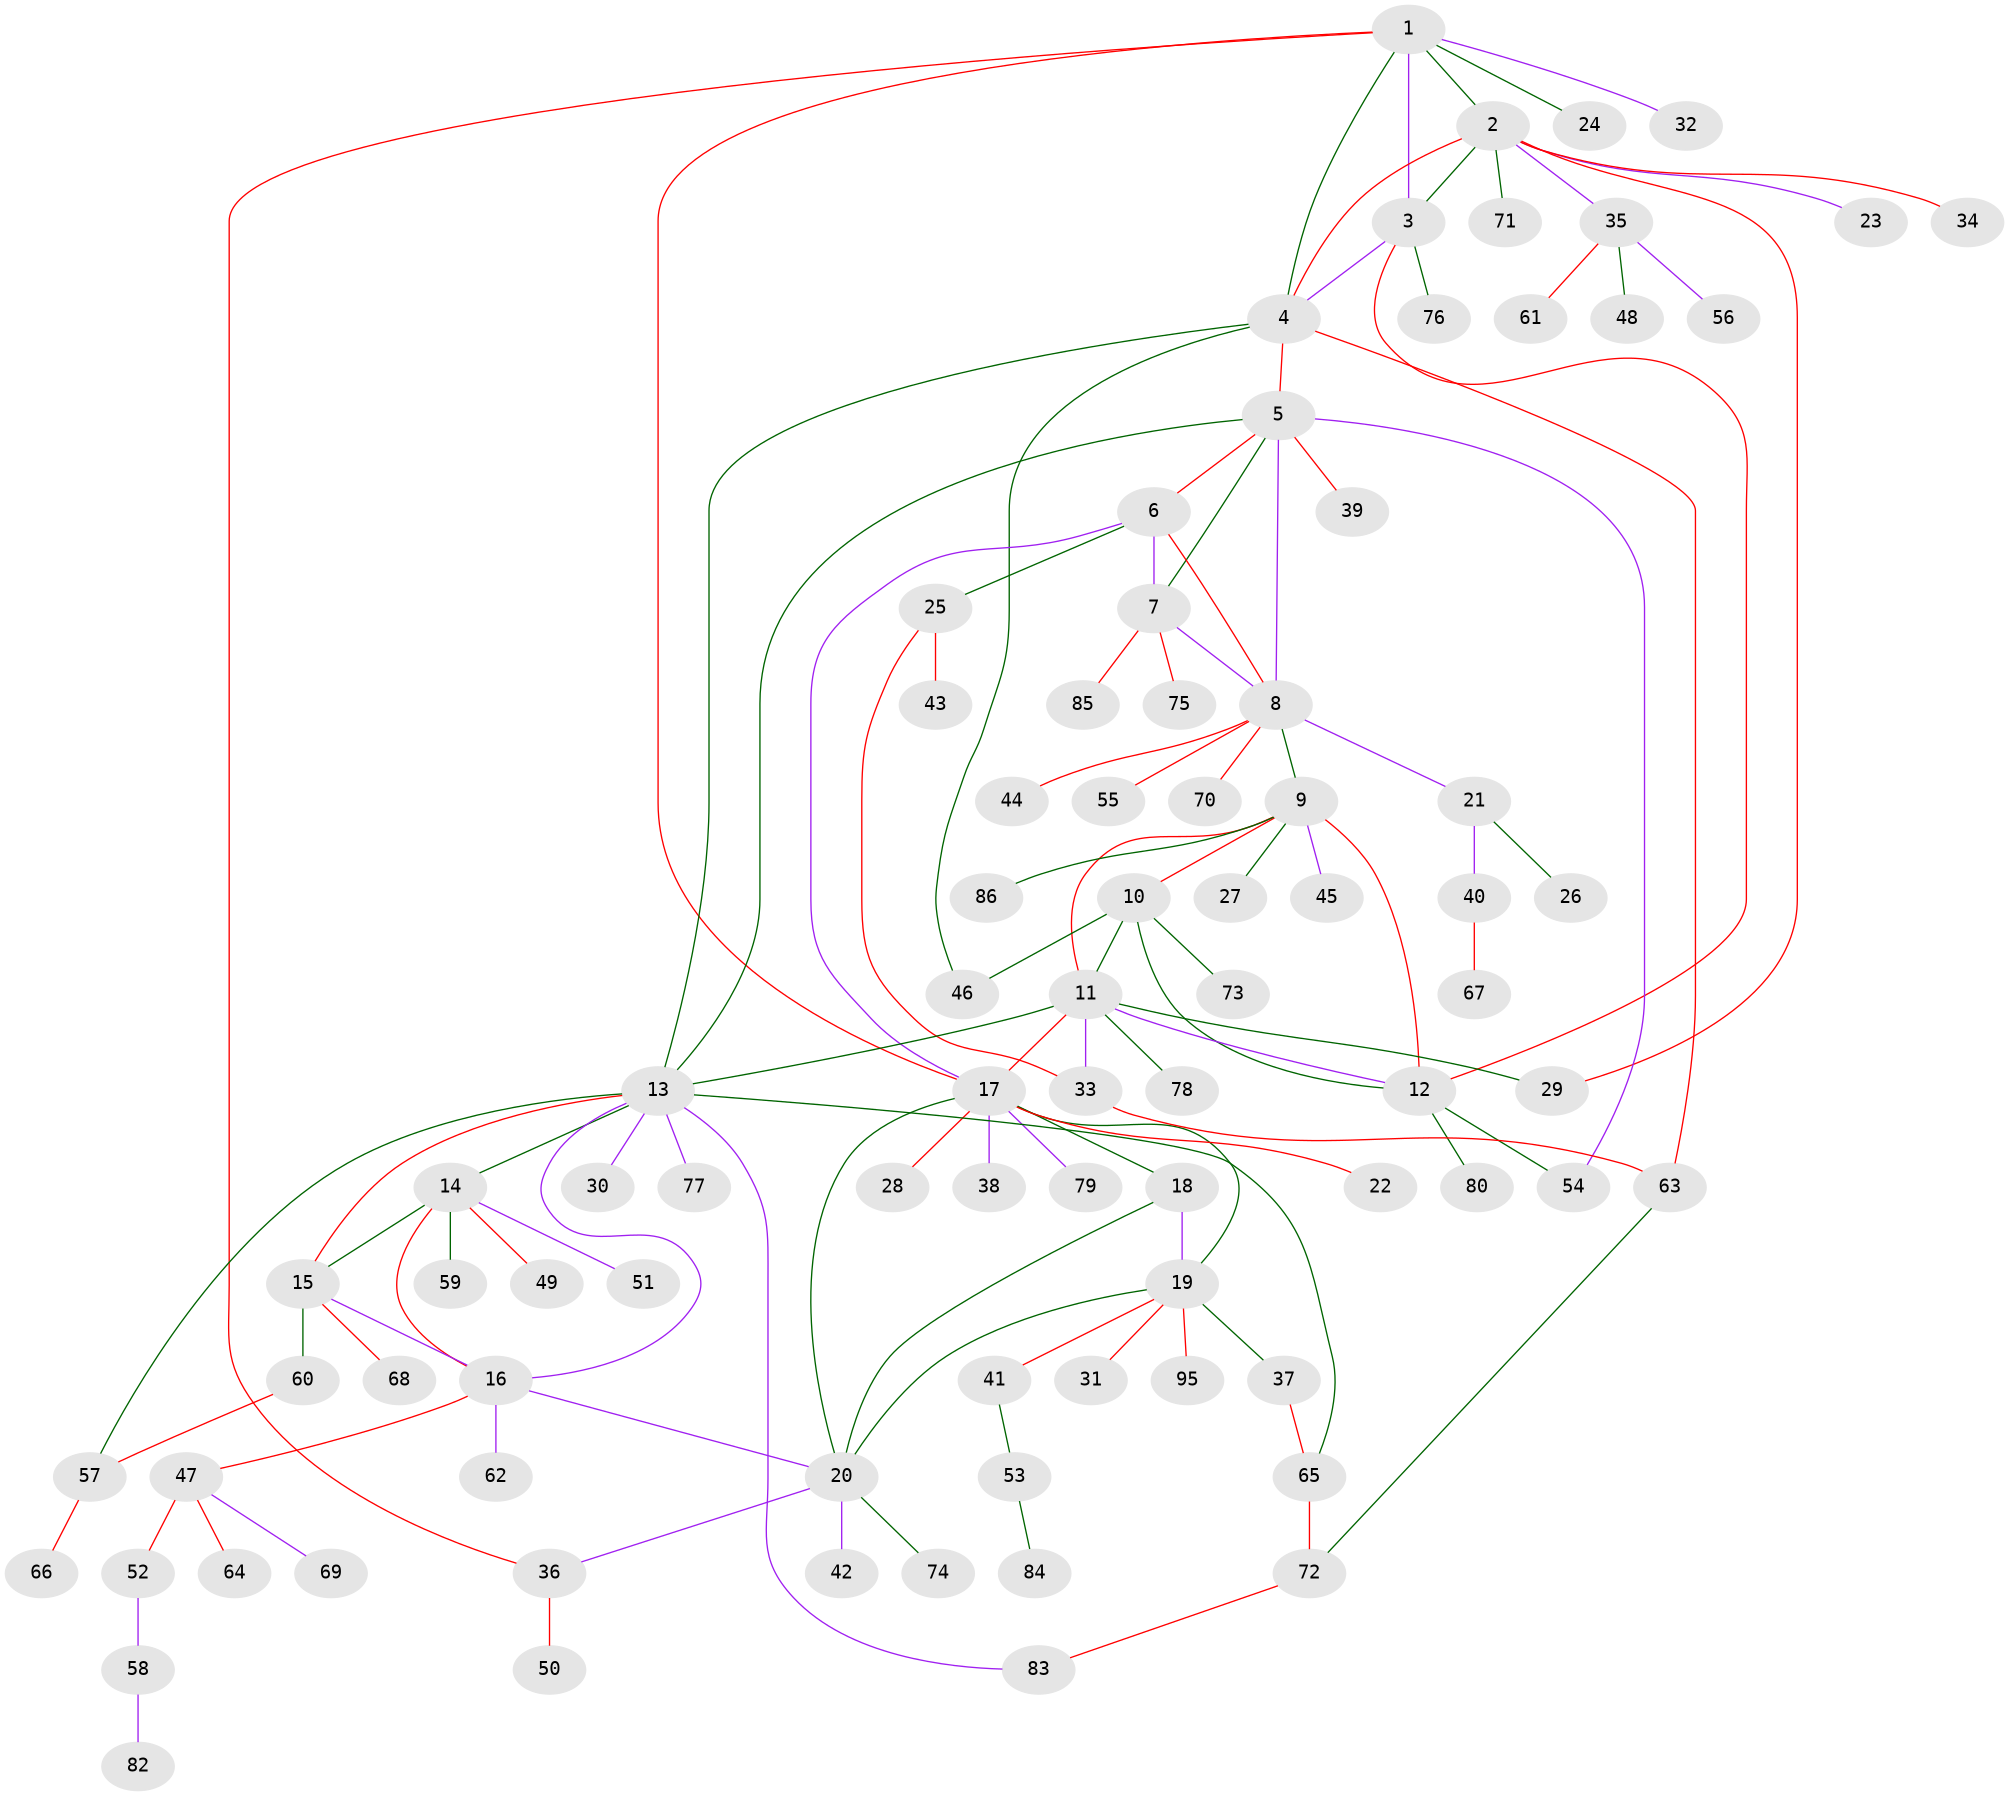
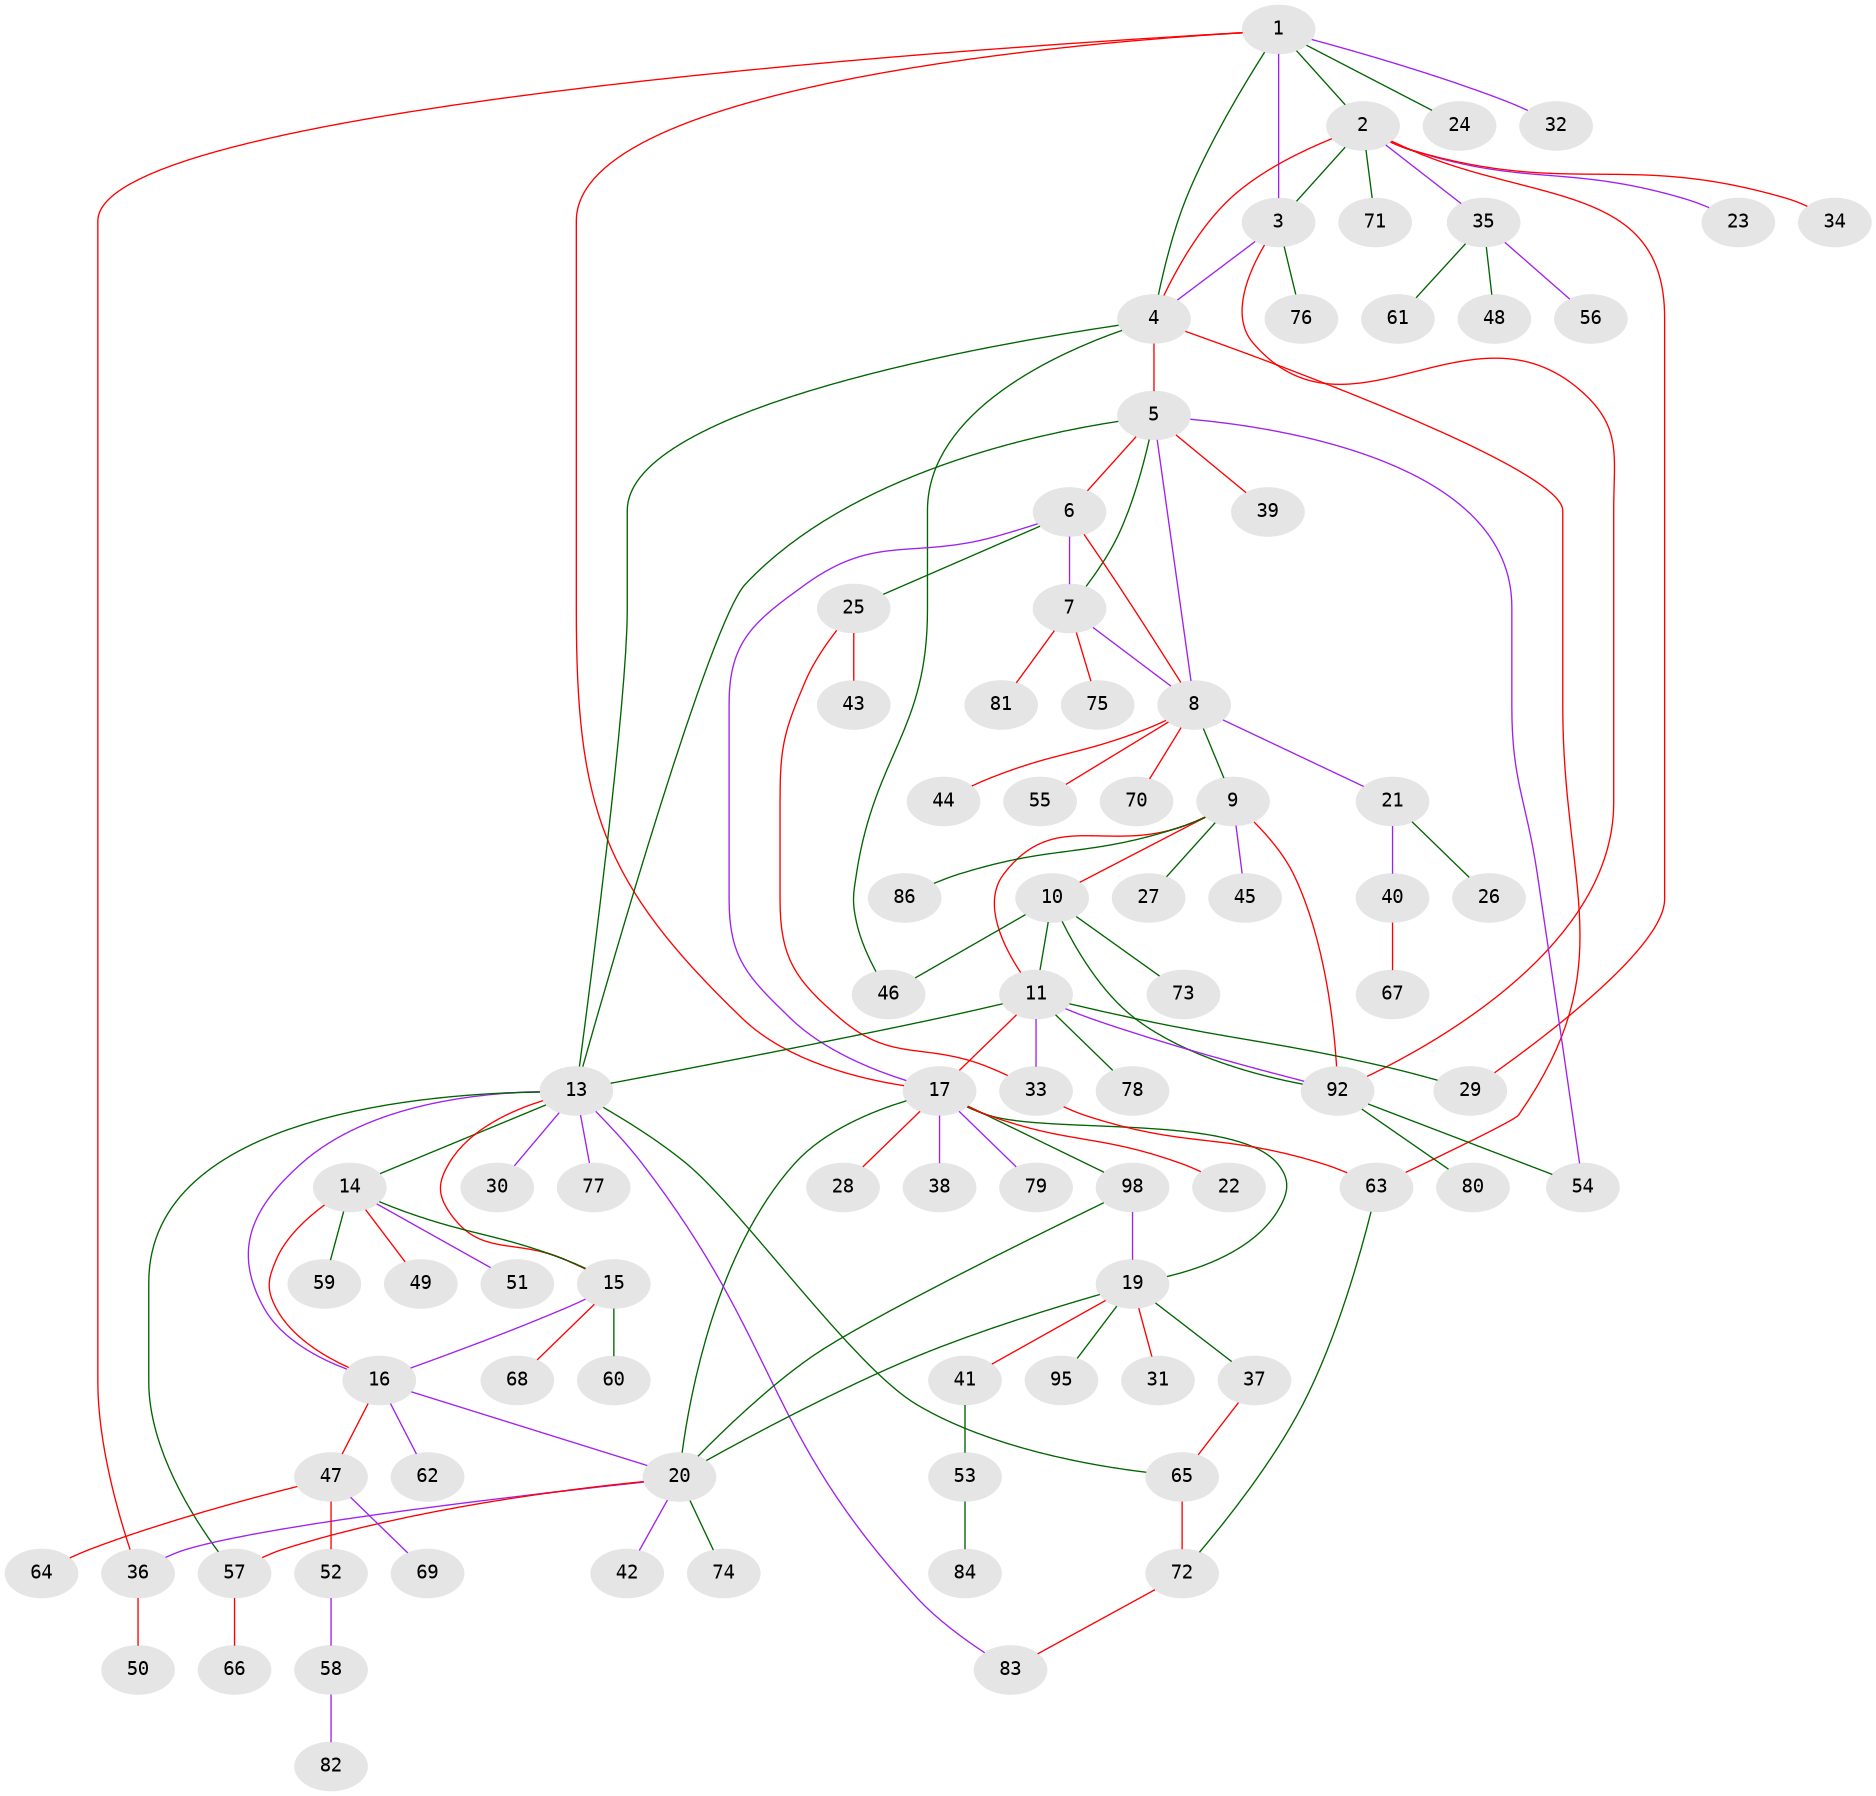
edge "35" -- "61": color red -> darkgreen
node "85": label "85" -> "81"
node "12": label "12" -> "92"
node "18": label "18" -> "98"
edge "19" -- "95": color red -> darkgreen
edge "60" -- "57": now "20" -- "57"
